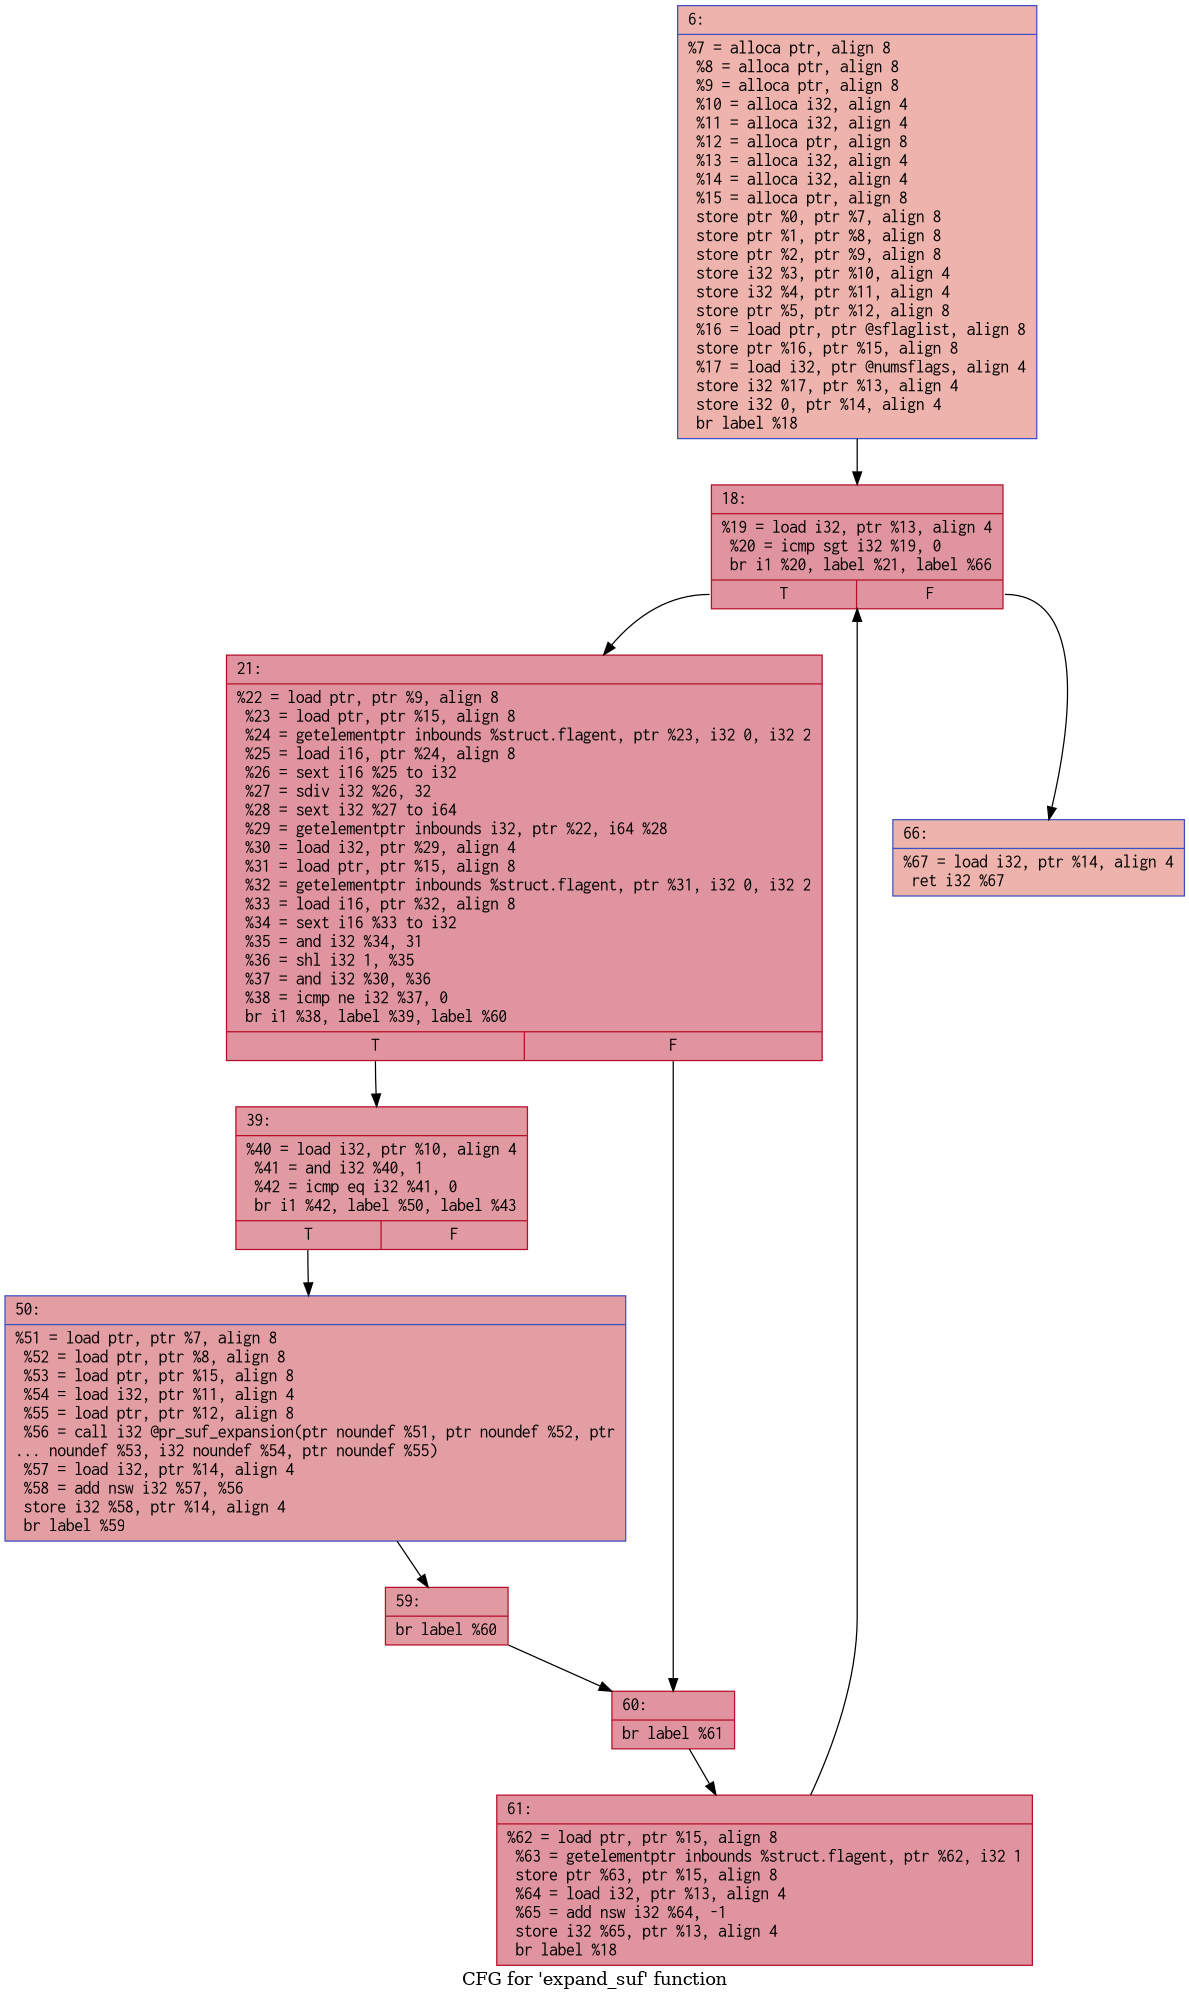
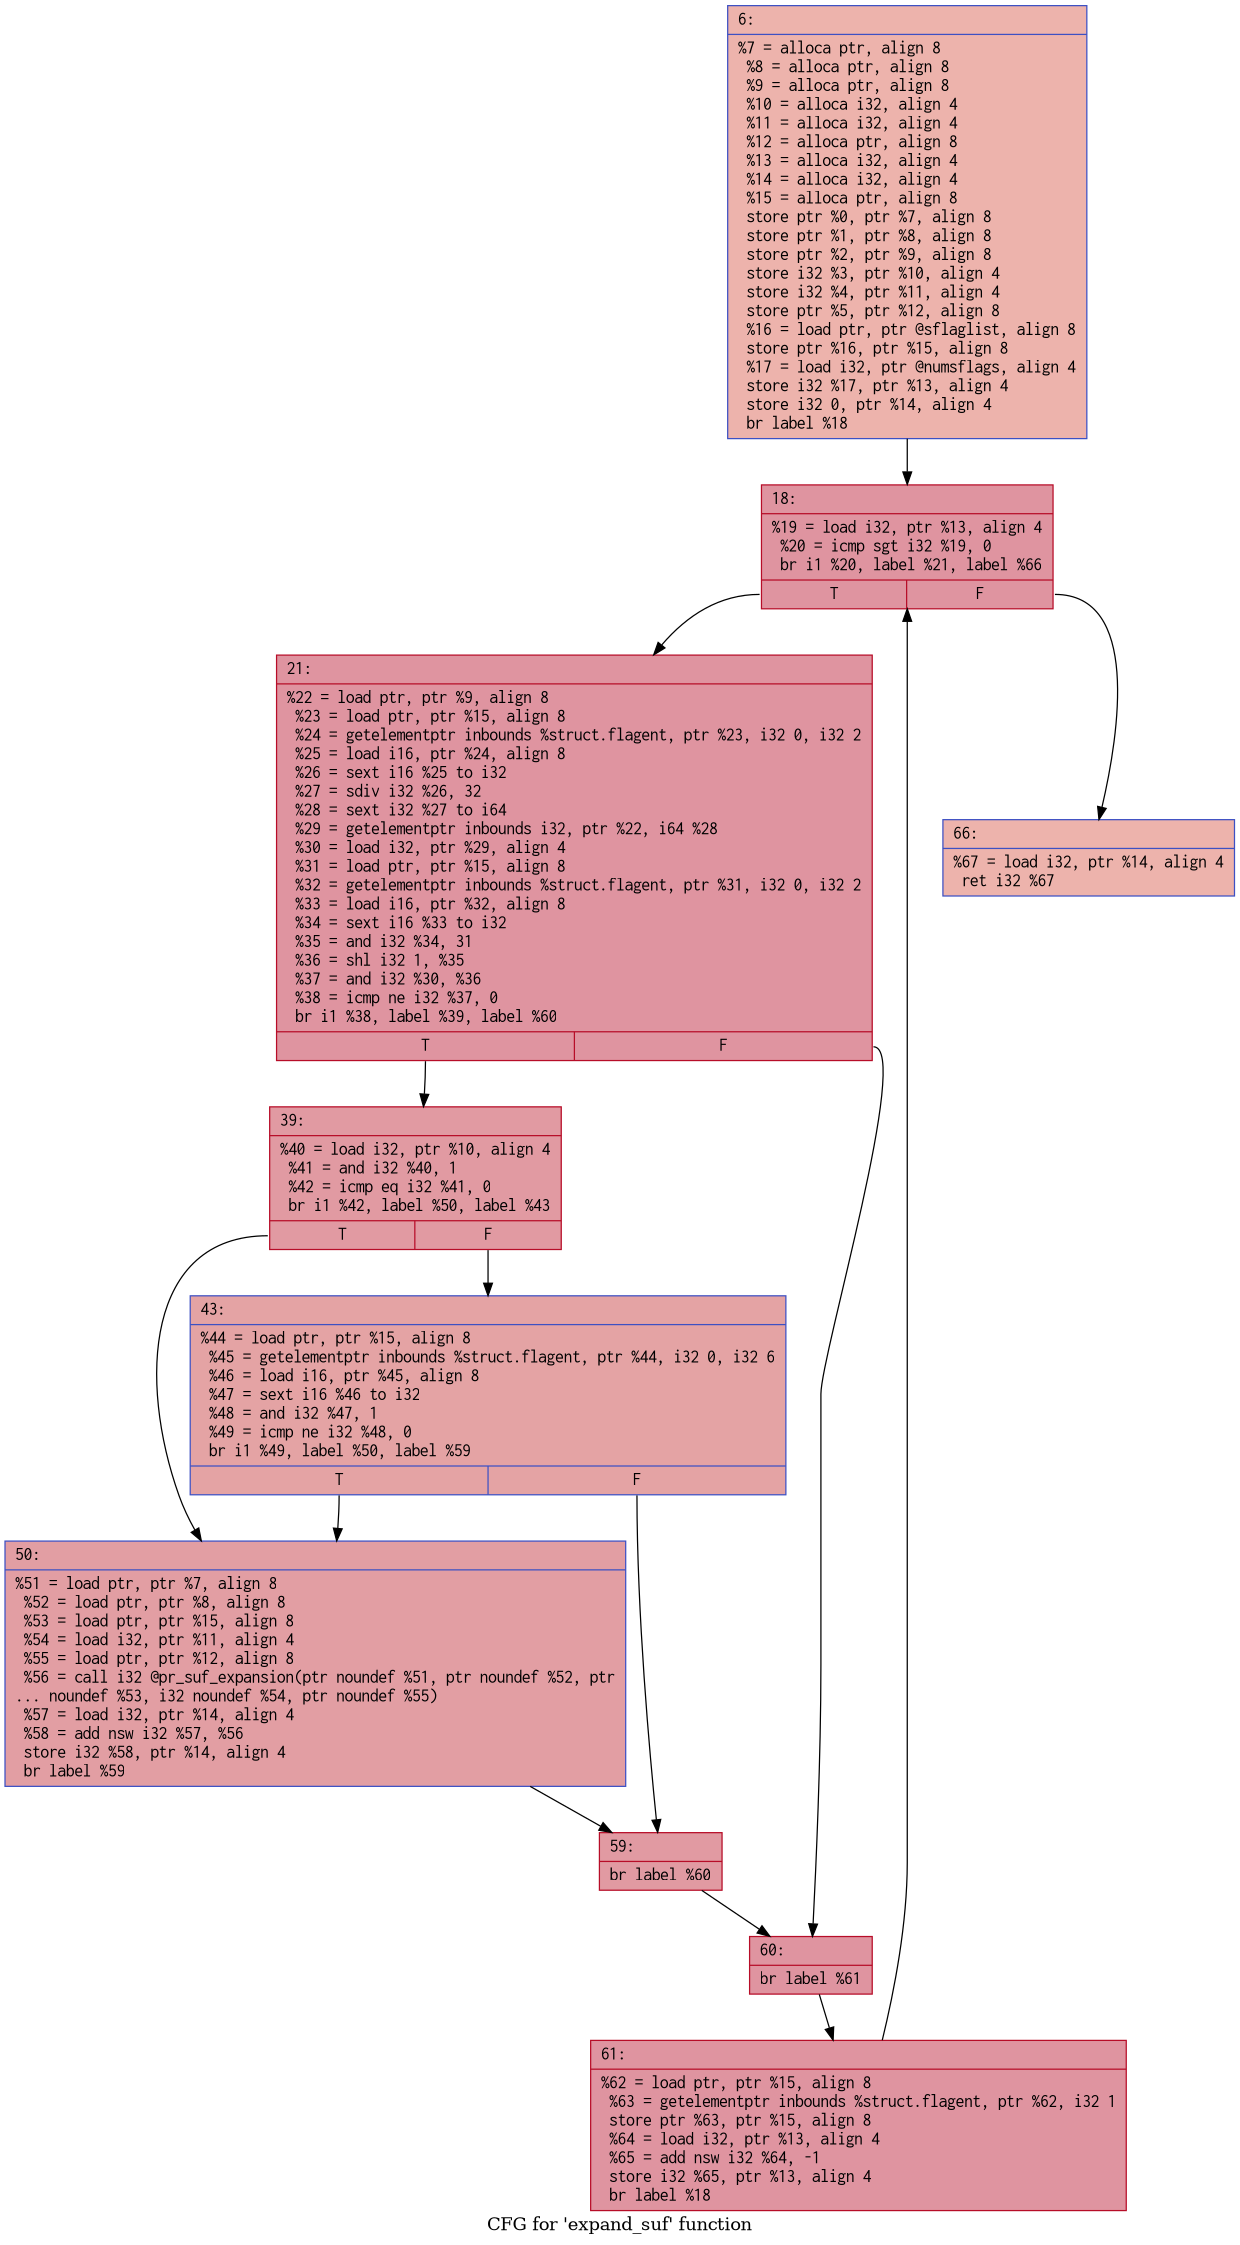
node "43:": added
